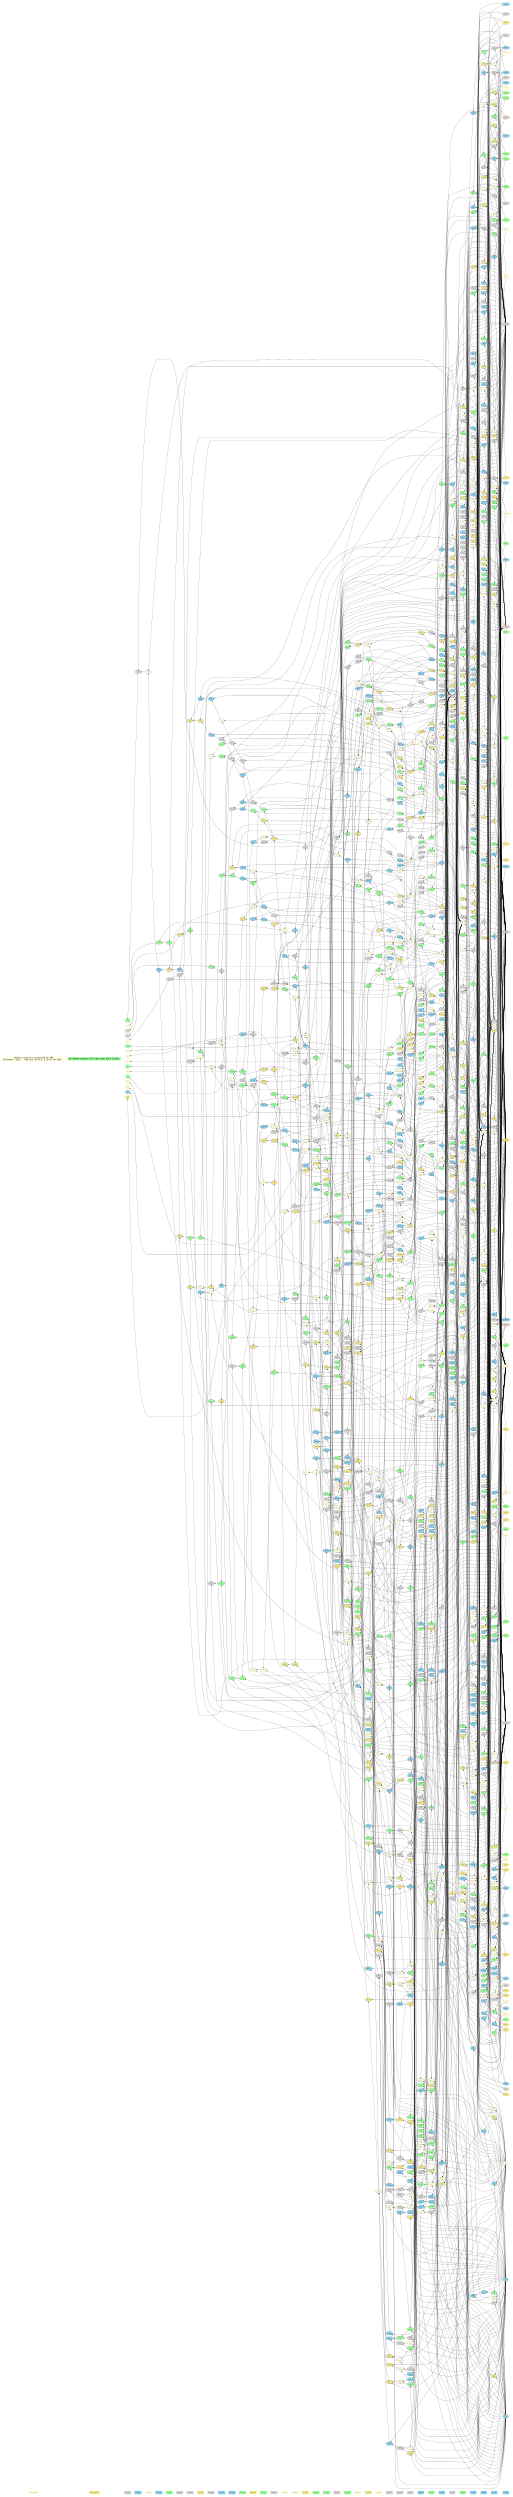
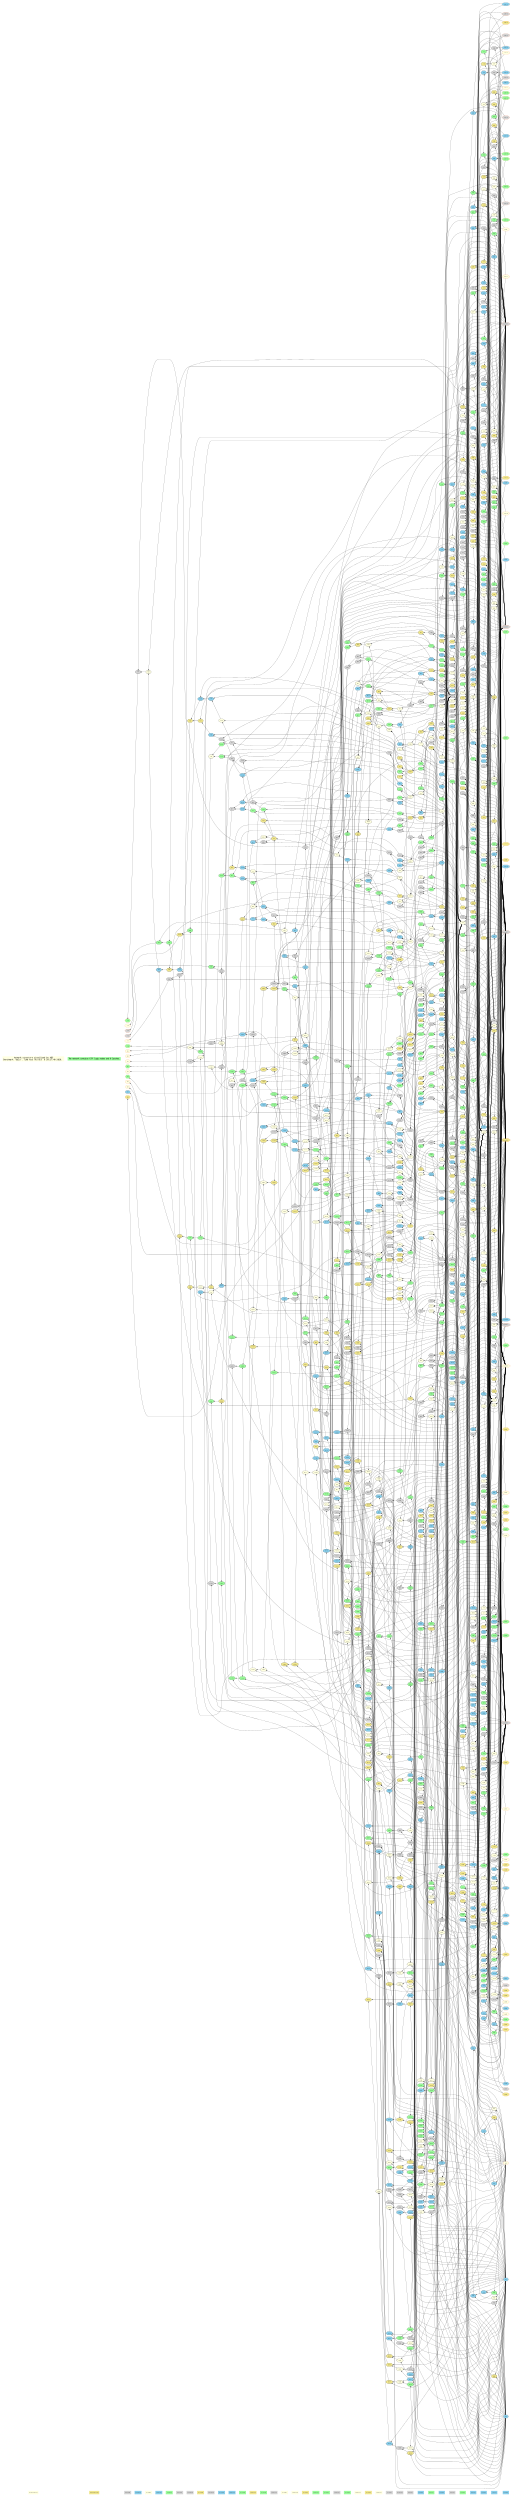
node "1077": added
